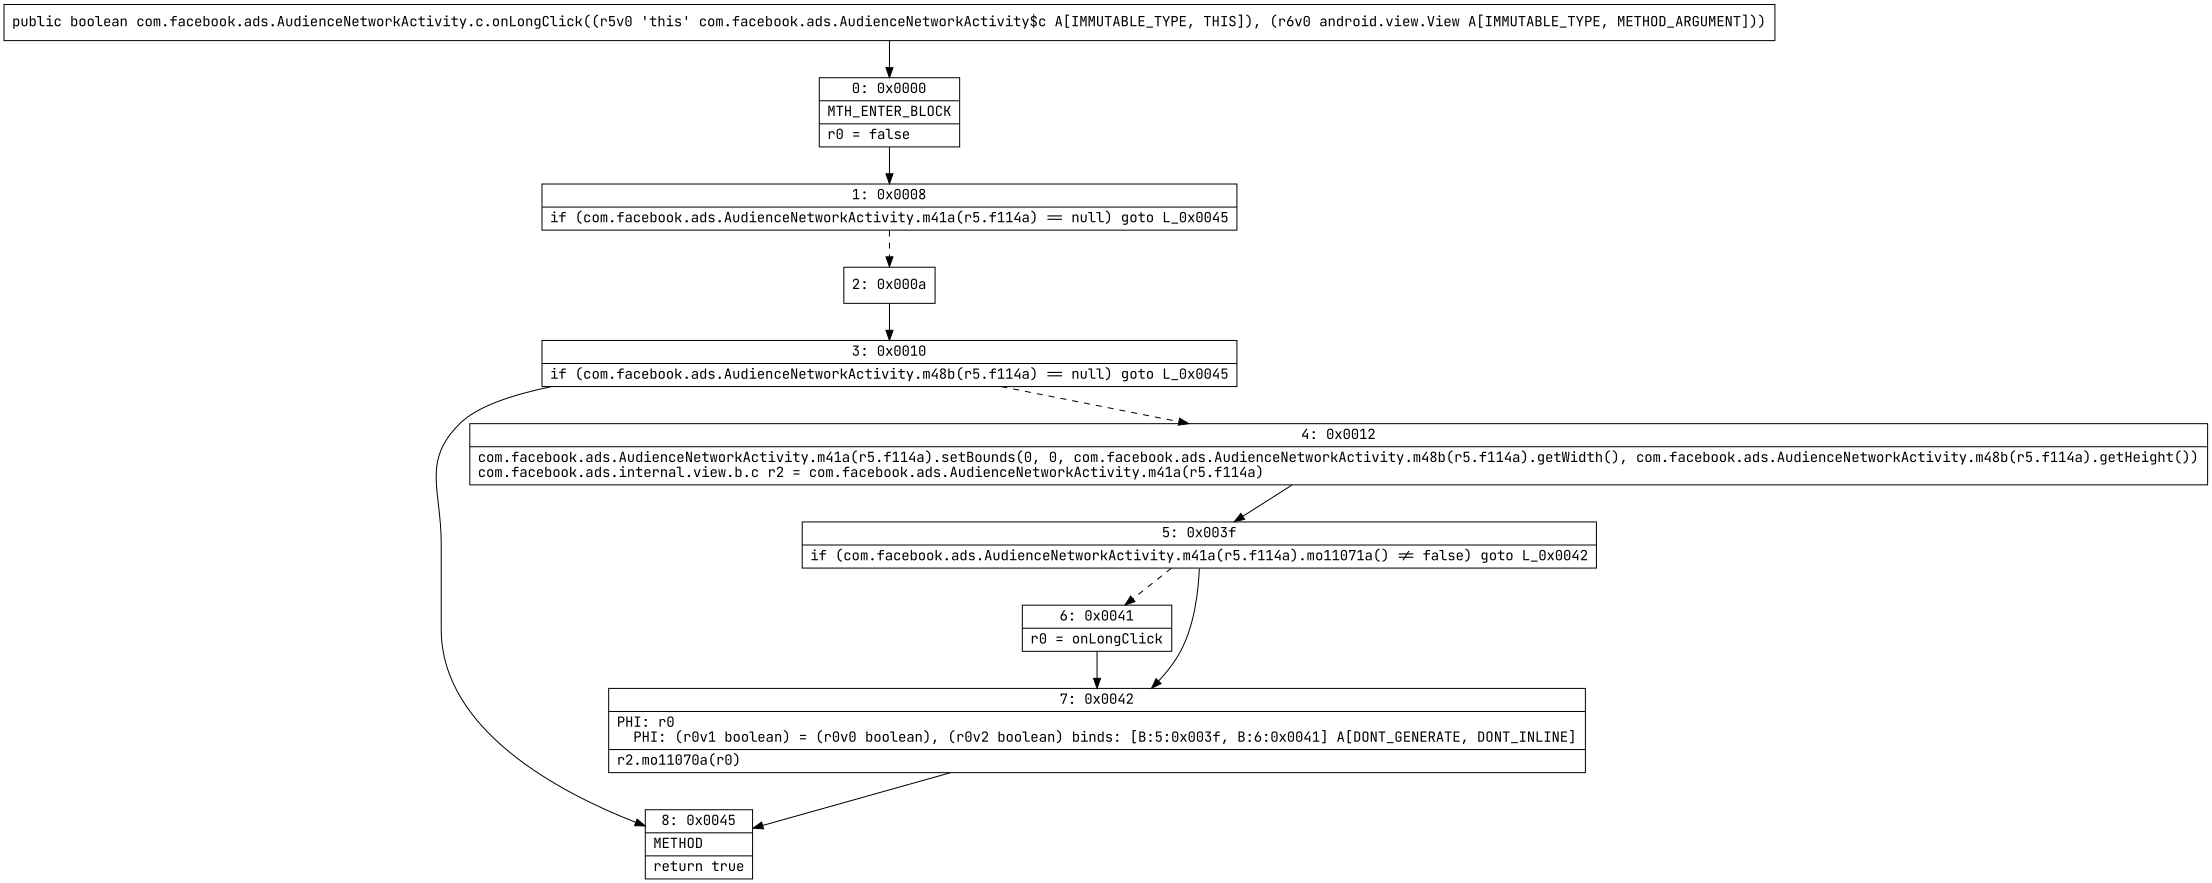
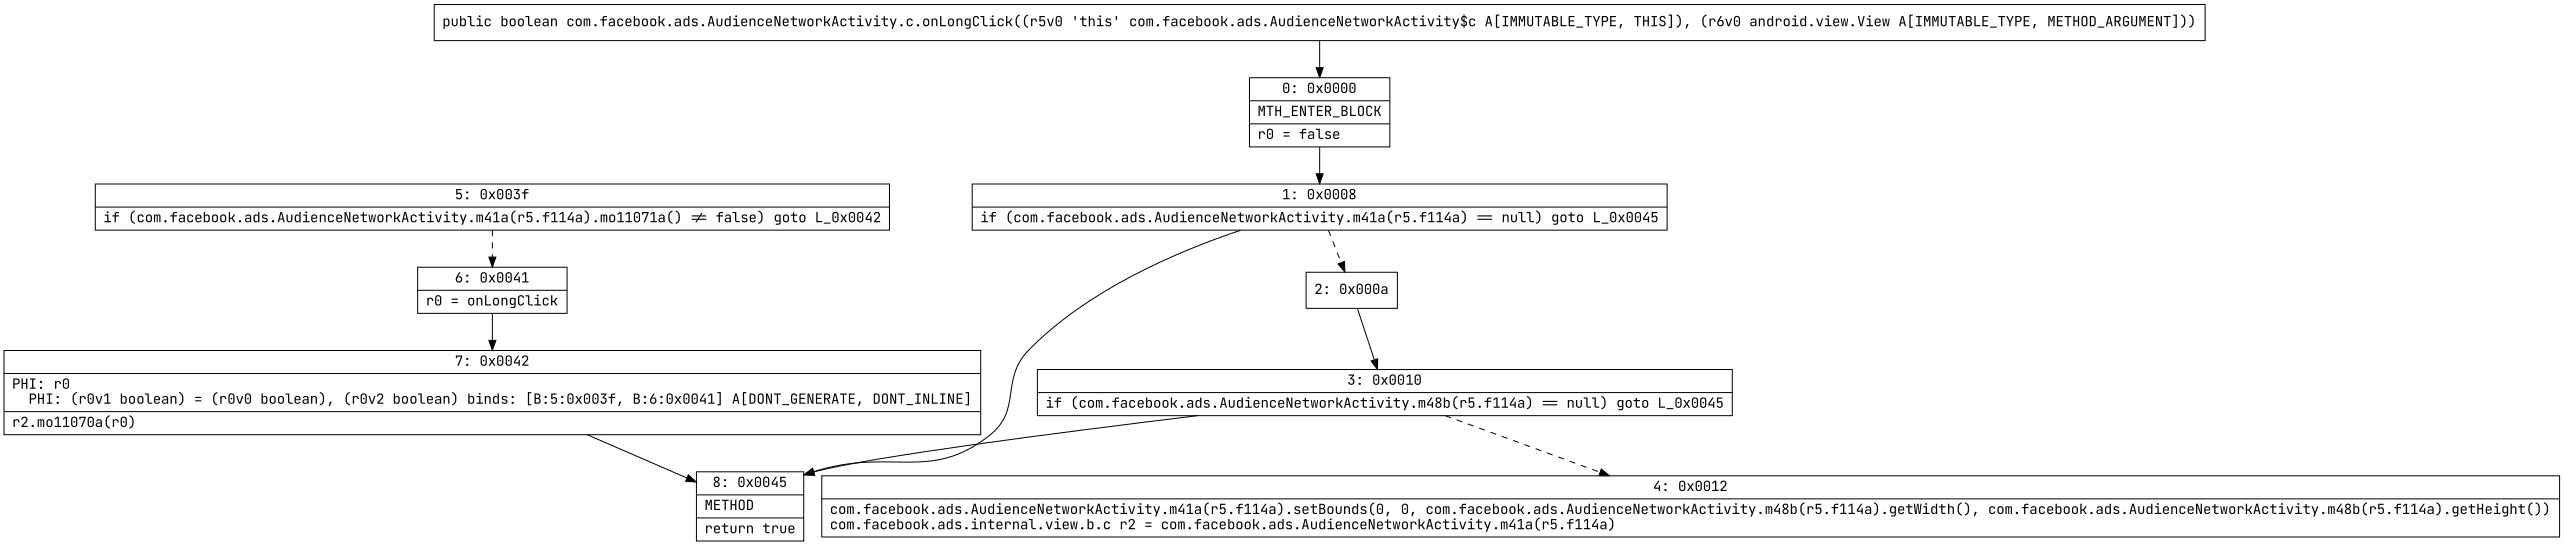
edge "1: 0x0008" -> "8: 0x0045": added
edge "4: 0x0012" -> "5: 0x003f": removed
edge "5: 0x003f" -> "7: 0x0042": removed
